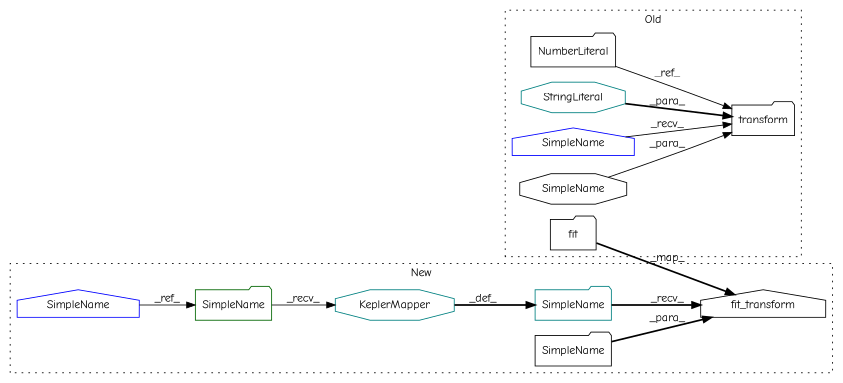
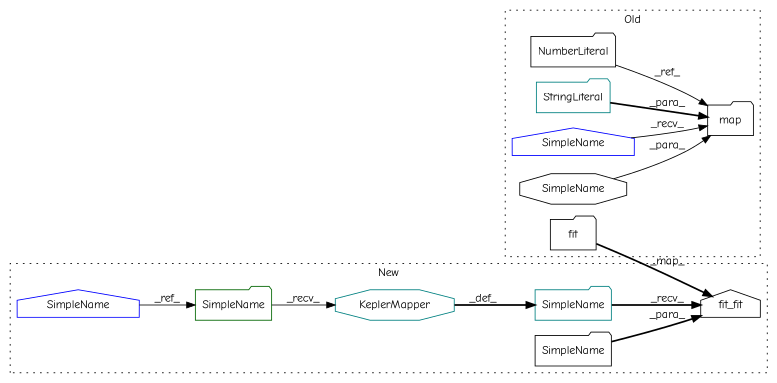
node "StringLiteral": shape octagon -> folder
node "transform": label "transform" -> "map"
node "fit_transform": label "fit_transform" -> "fit_fit"
